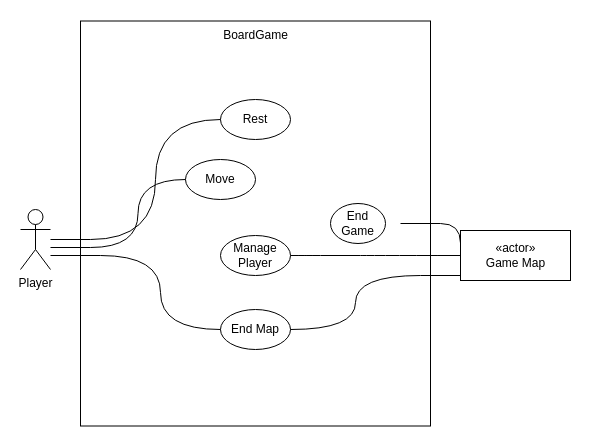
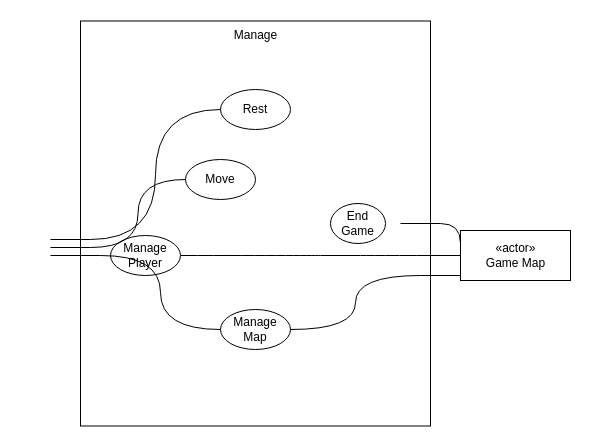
node "BoardGame": label "BoardGame" -> "Manage"
node "Rest": moved (256, 120) -> (256, 110)
node "Player": removed
node "Manage Player": moved (256, 256) -> (146, 256)
node "End Map": label "End Map" -> "Manage Map"
